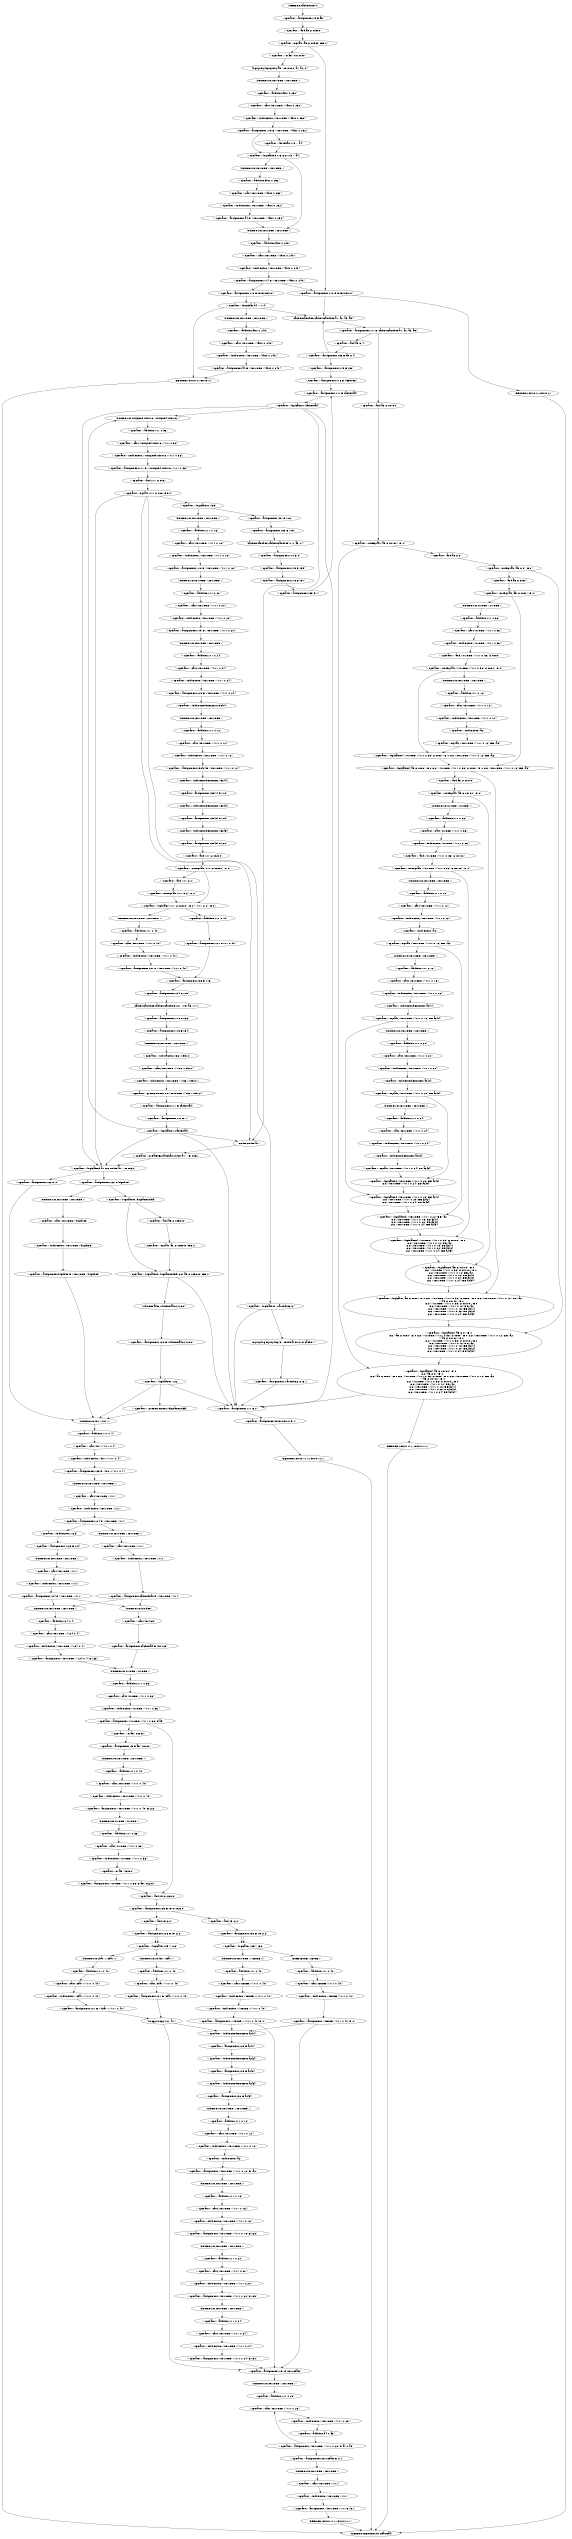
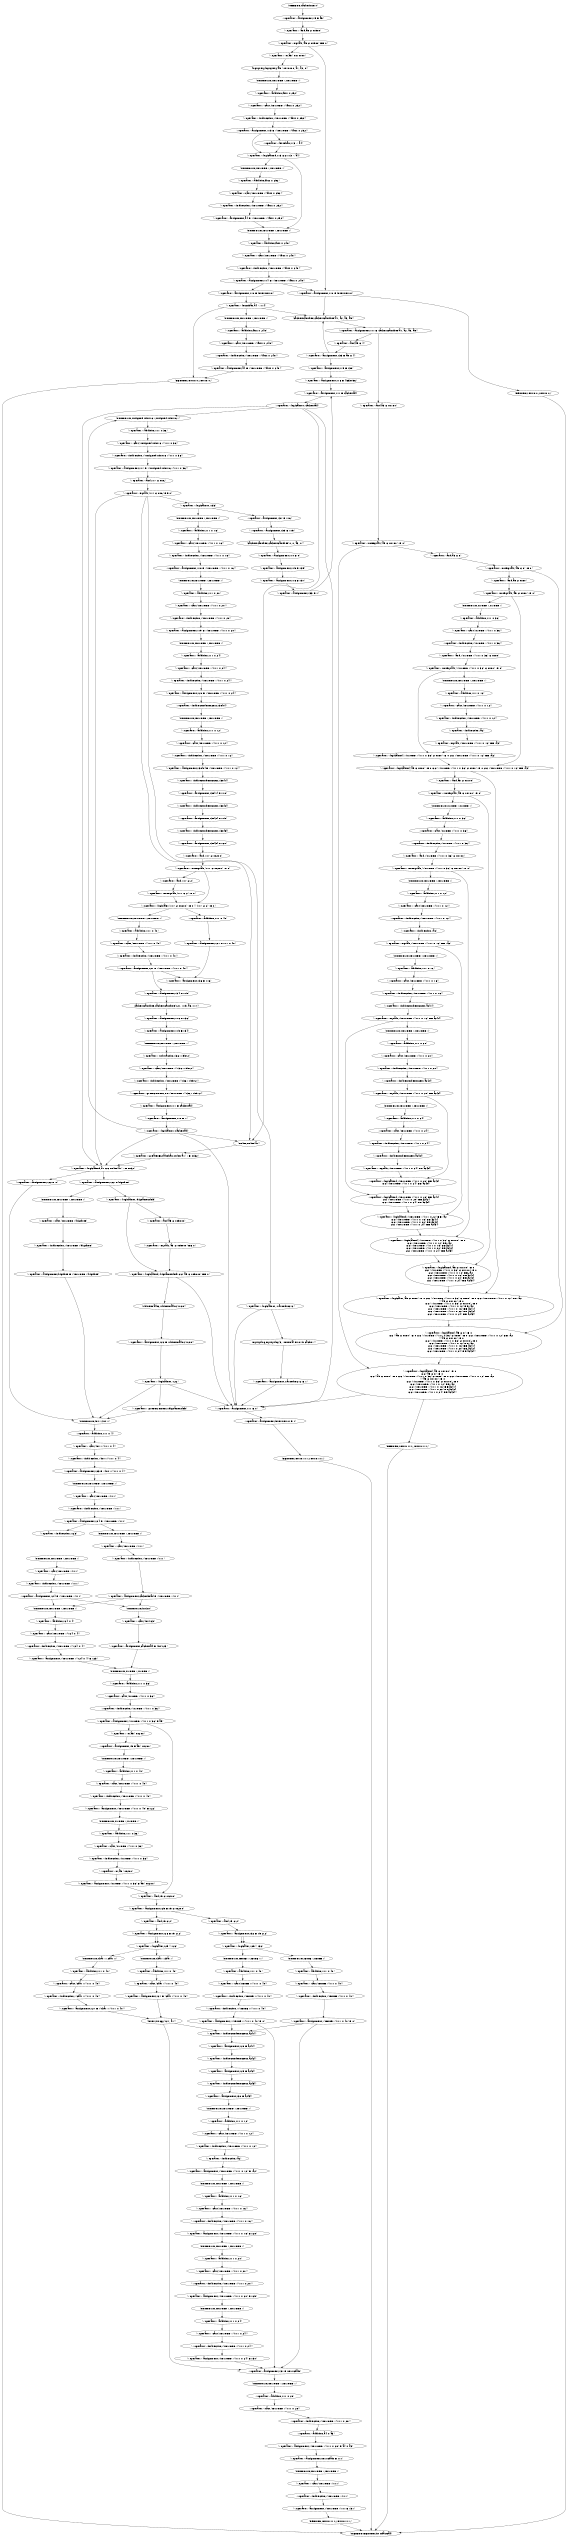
edge "(<operator>.assignment,v36 = v16)" -> "(<operator>.assignment,v34 = v15)": now "(<operator>.assignment,v21 = *(_DWORD *)(v11 + 40))" -> "(<operator>.assignment,v34 = v15)"
node "(<operator>.assignment,*v23 = v24)": removed
node "(UNKNOWN,int,free)": label "(UNKNOWN,int,free)" -> "(UNKNOWN,int,int)"
node "(UNKNOWN,strlen *,char *)": label "(UNKNOWN,strlen *,char *)" -> "(UNKNOWN,char *,char *)"
node "(UNKNOWN,_DWORD **,_BYTE **)": label "(UNKNOWN,_DWORD **,_BYTE **)" -> "(UNKNOWN,_BYTE **,_BYTE **)"
node "(BYTE,_BYTE *,_BYTE *)": label "(BYTE,_BYTE *,_BYTE *)" -> "(UNKNOWN,_BYTE *,_BYTE *)"
node "(strcpy,strcpy(v27, a1))": label "(strcpy,strcpy(v27, a1))" -> "(insert,strcpy(v27, a1))"
edge "(<operator>.assignment,*(_DWORD *)(v11 + 28) = a4 + a3)" -> "(<operator>.cast,(_DWORD *)(v11 + 28))": now "(<operator>.addition,v11 + 28)" -> "(<operator>.cast,(_DWORD *)(v11 + 28))"
